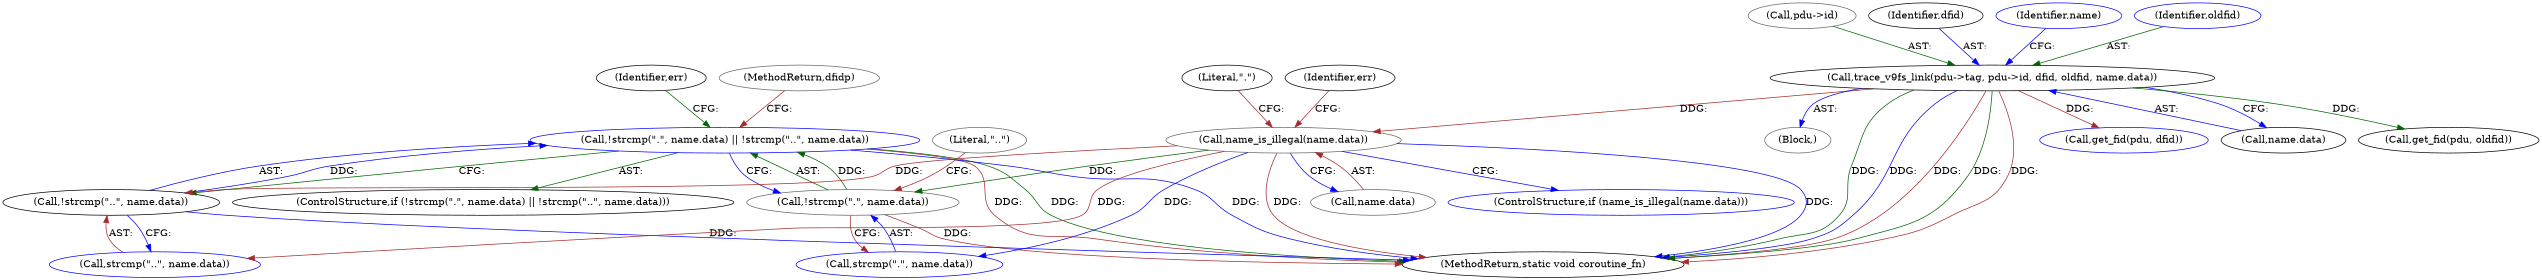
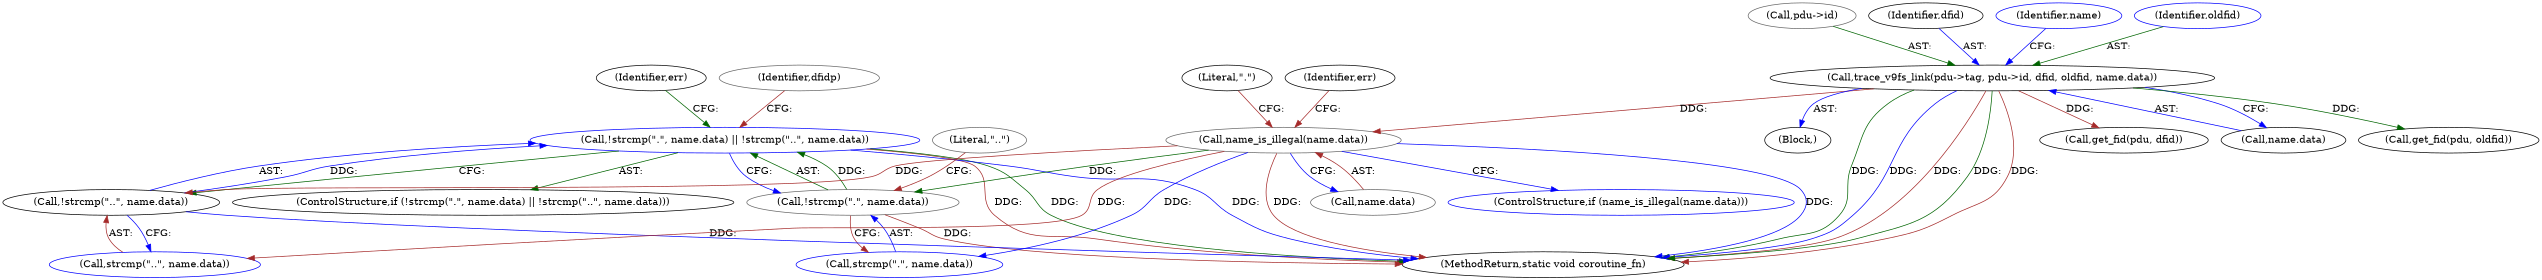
node "(MethodReturn,dfidp)": label "(MethodReturn,dfidp)" -> "(Identifier,dfidp)"
node "(Block,)": color gray40 -> black
node "(Call,get_fid(pdu, dfid))": color blue -> black
